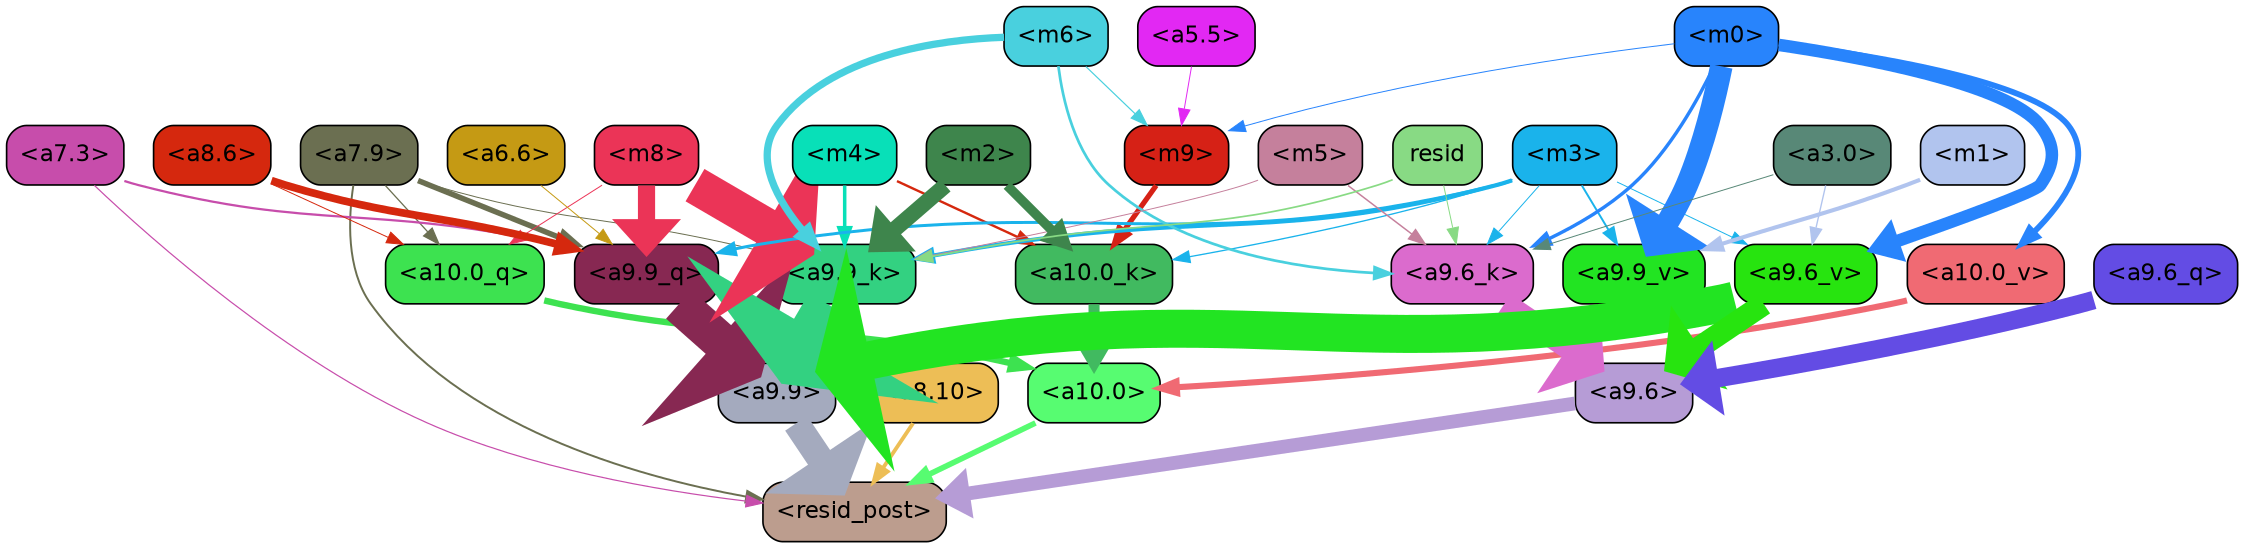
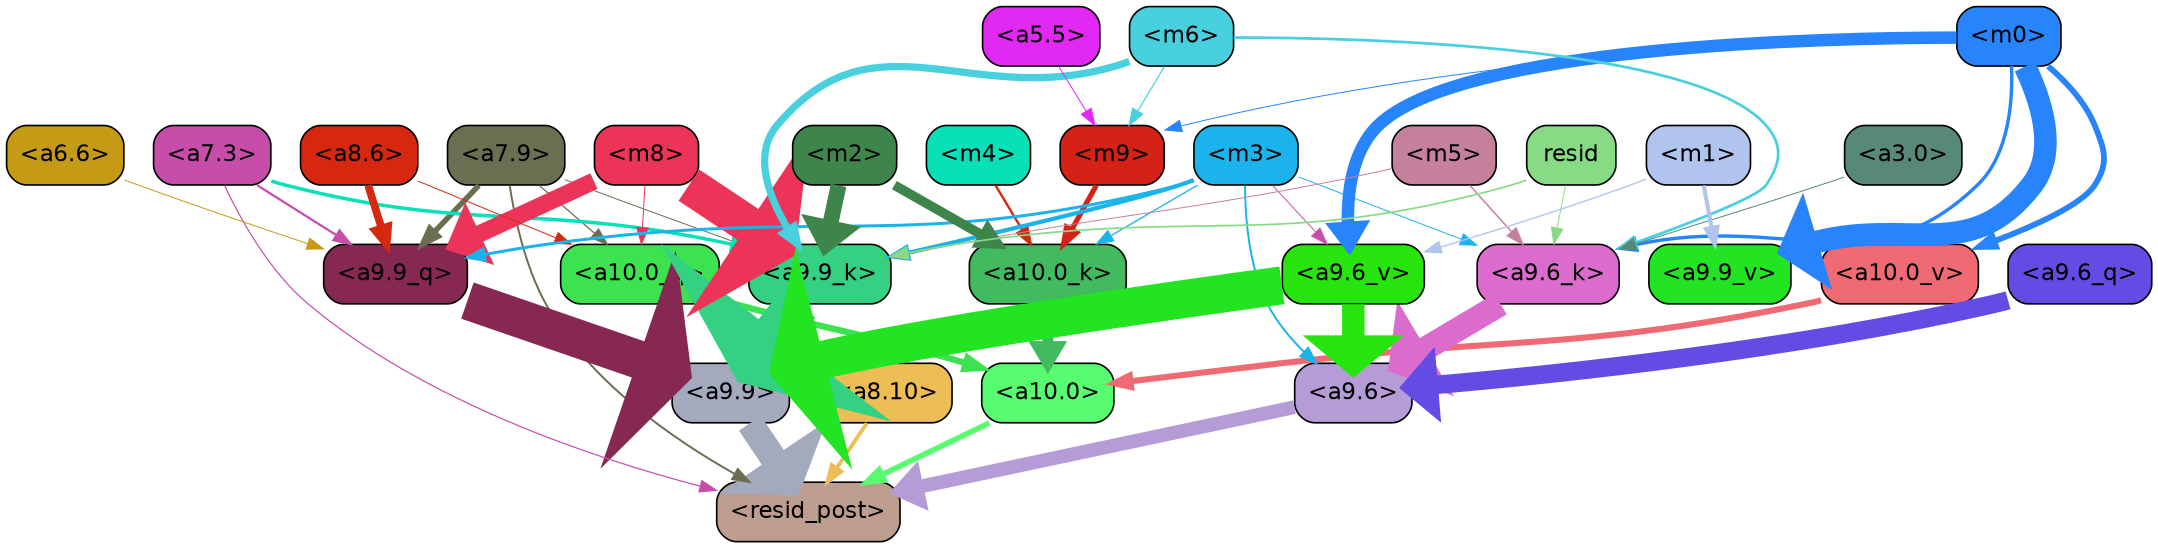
edge "<m3>" -> "<a9.9_v>": now "<m3>" -> "<a9.6>"
edge "<a3.0>" -> "<a9.6_v>": now "<m1>" -> "<a9.6_v>"
edge "<m4>" -> "<a9.9_k>": now "<a7.3>" -> "<a9.9_k>"
edge "<m3>" -> "<a9.6_v>": color #1ab3eb -> #c74dab
